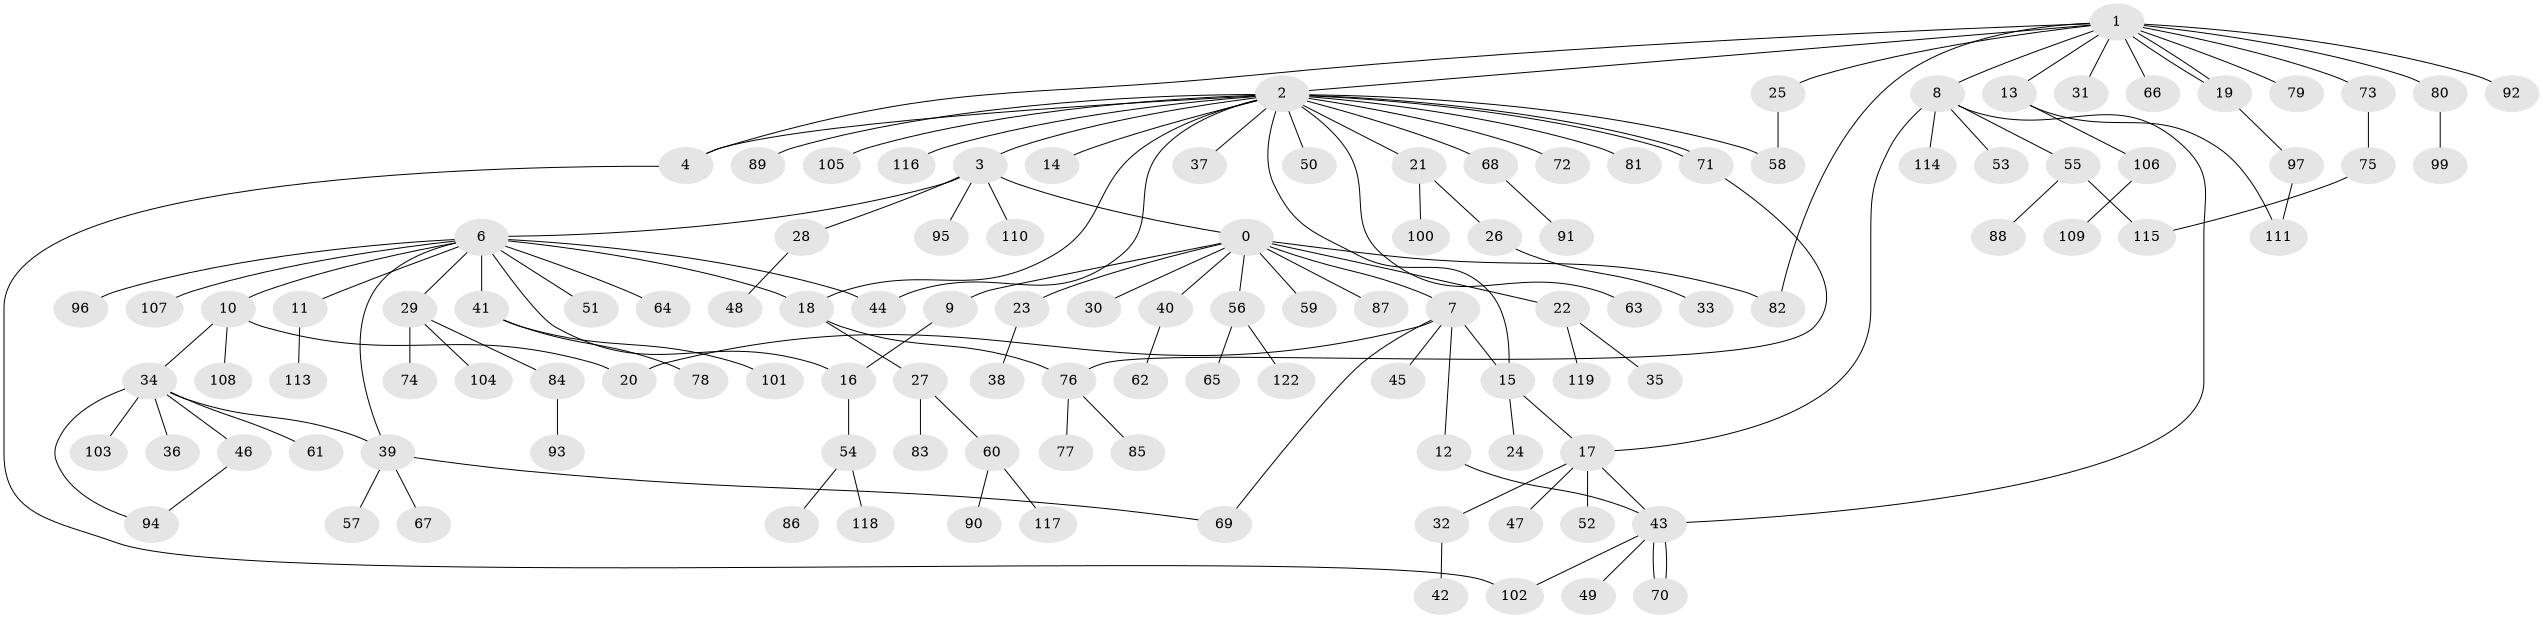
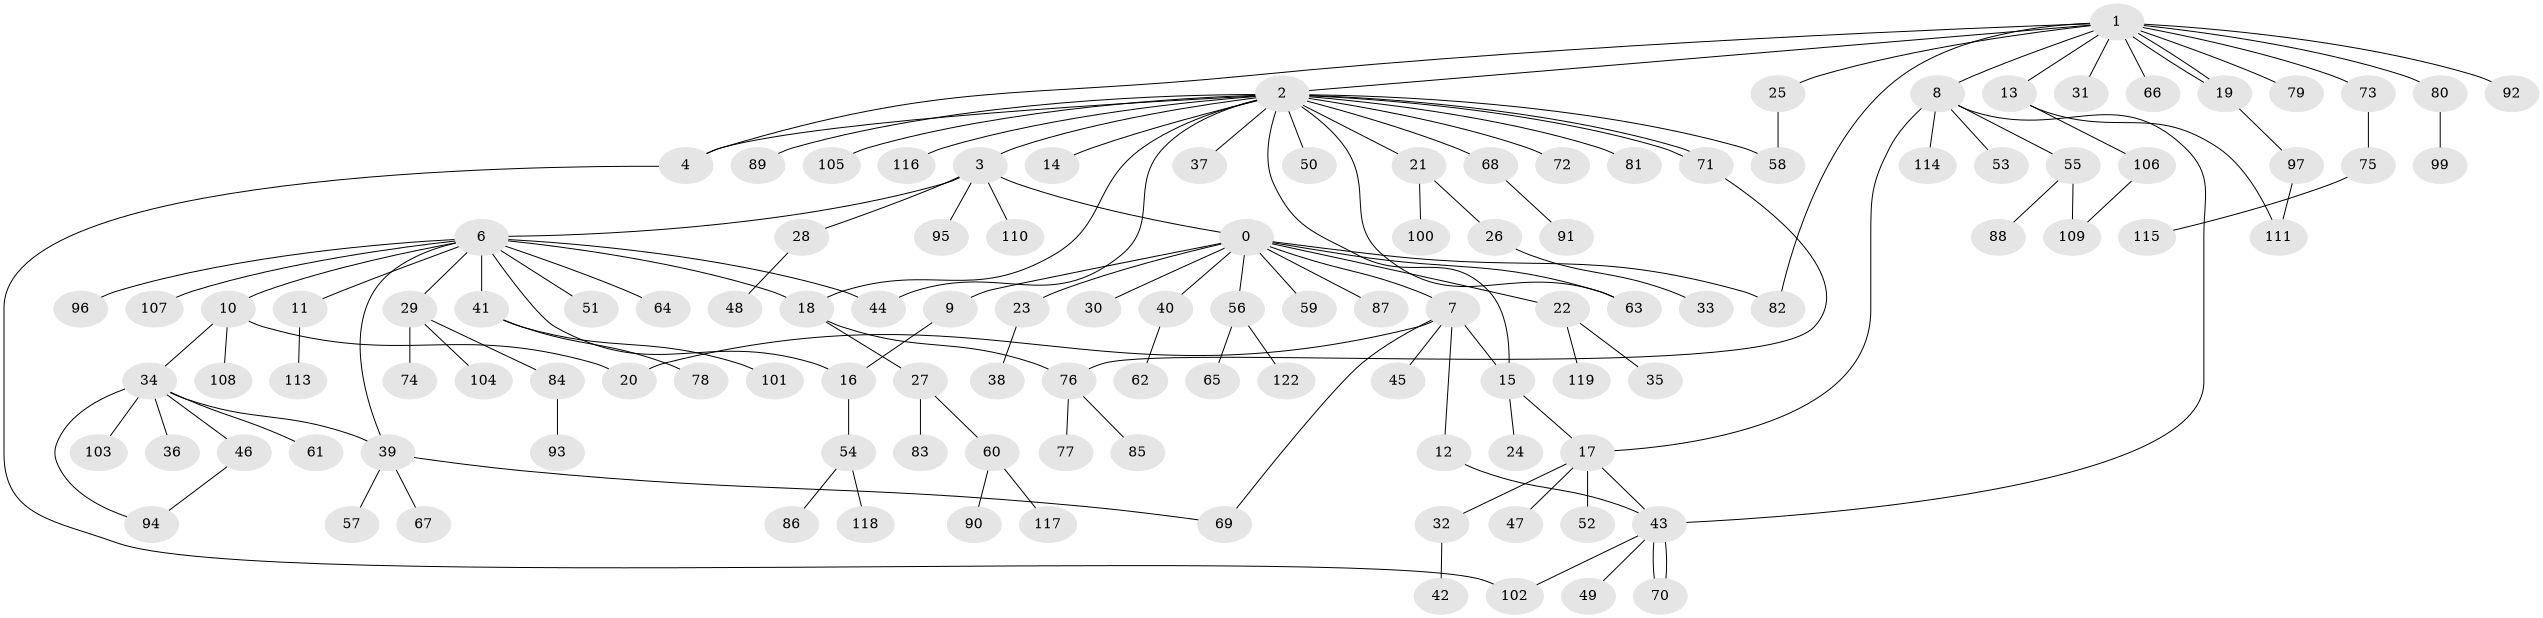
edge "55" -- "115": now "55" -- "109"
edge "0" -- "63": added
